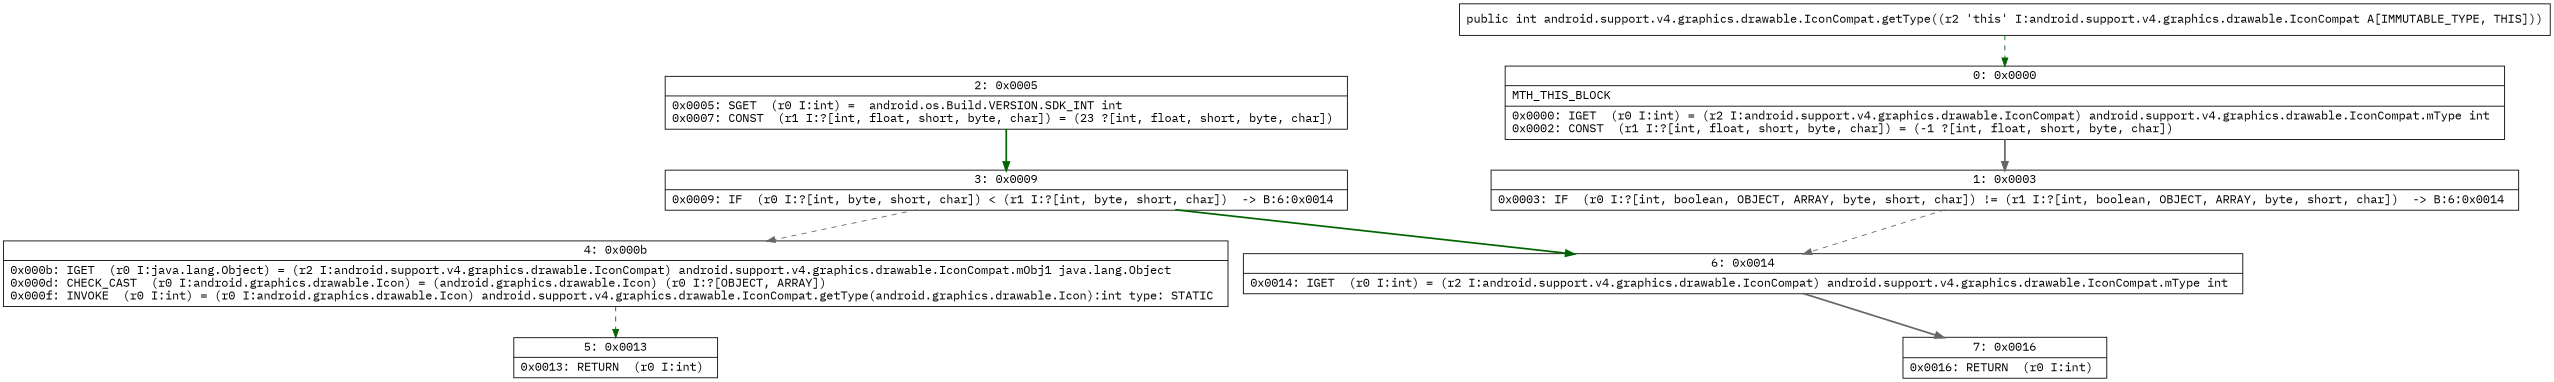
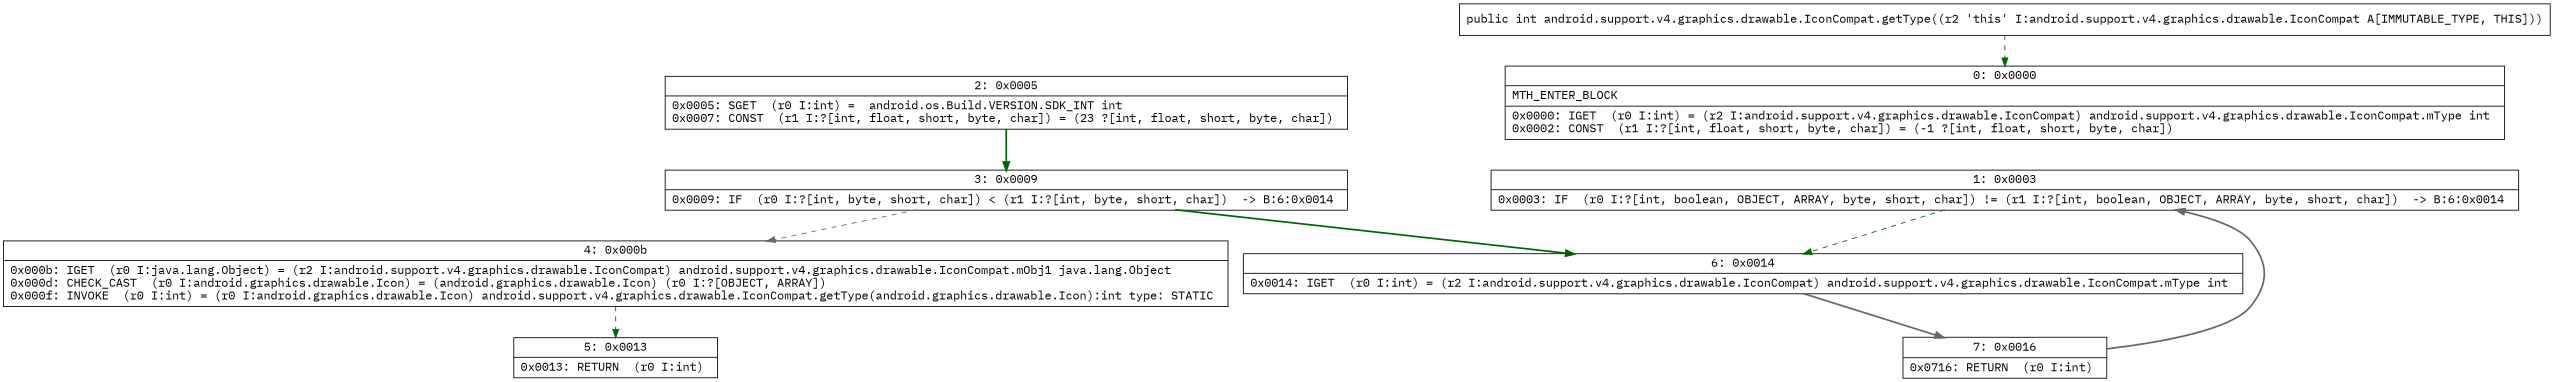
node "0: 0x0000": text "MTH_THIS_BLOCK" -> "MTH_ENTER_BLOCK"
edge "0: 0x0000" -> "1: 0x0003": now "7: 0x0016" -> "1: 0x0003"
edge "1: 0x0003" -> "6: 0x0014": color gray40 -> darkgreen
node "7: 0x0016": text "0x0016: RETURN  (r0 I:int)" -> "0x0716: RETURN  (r0 I:int)"
